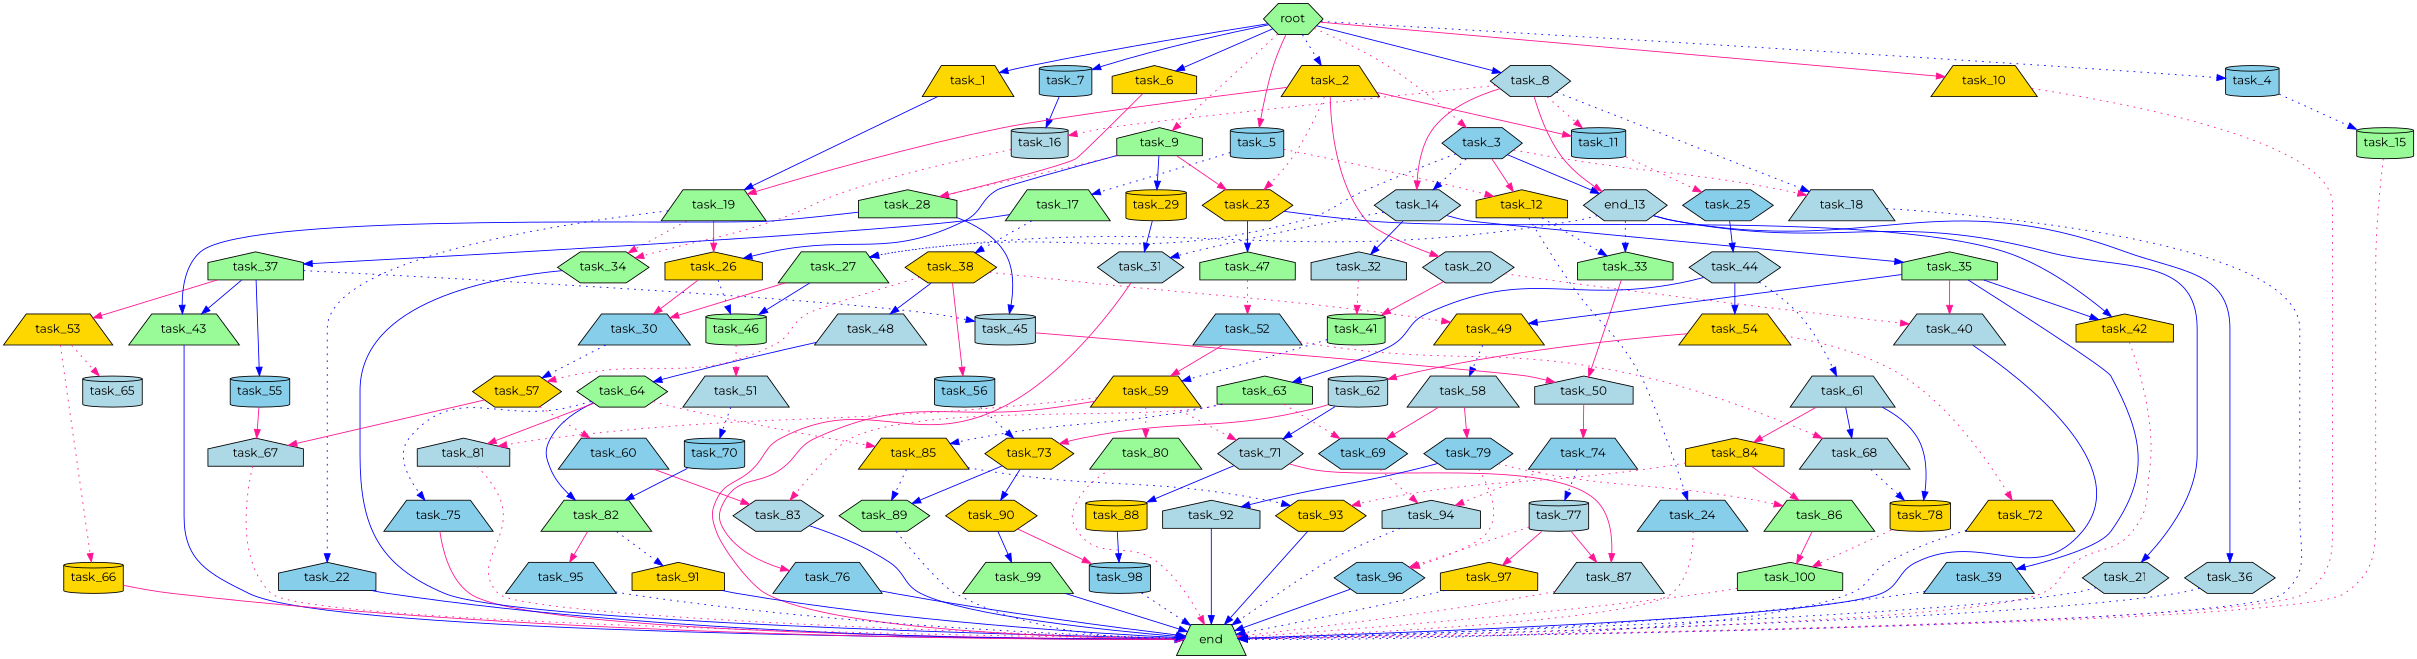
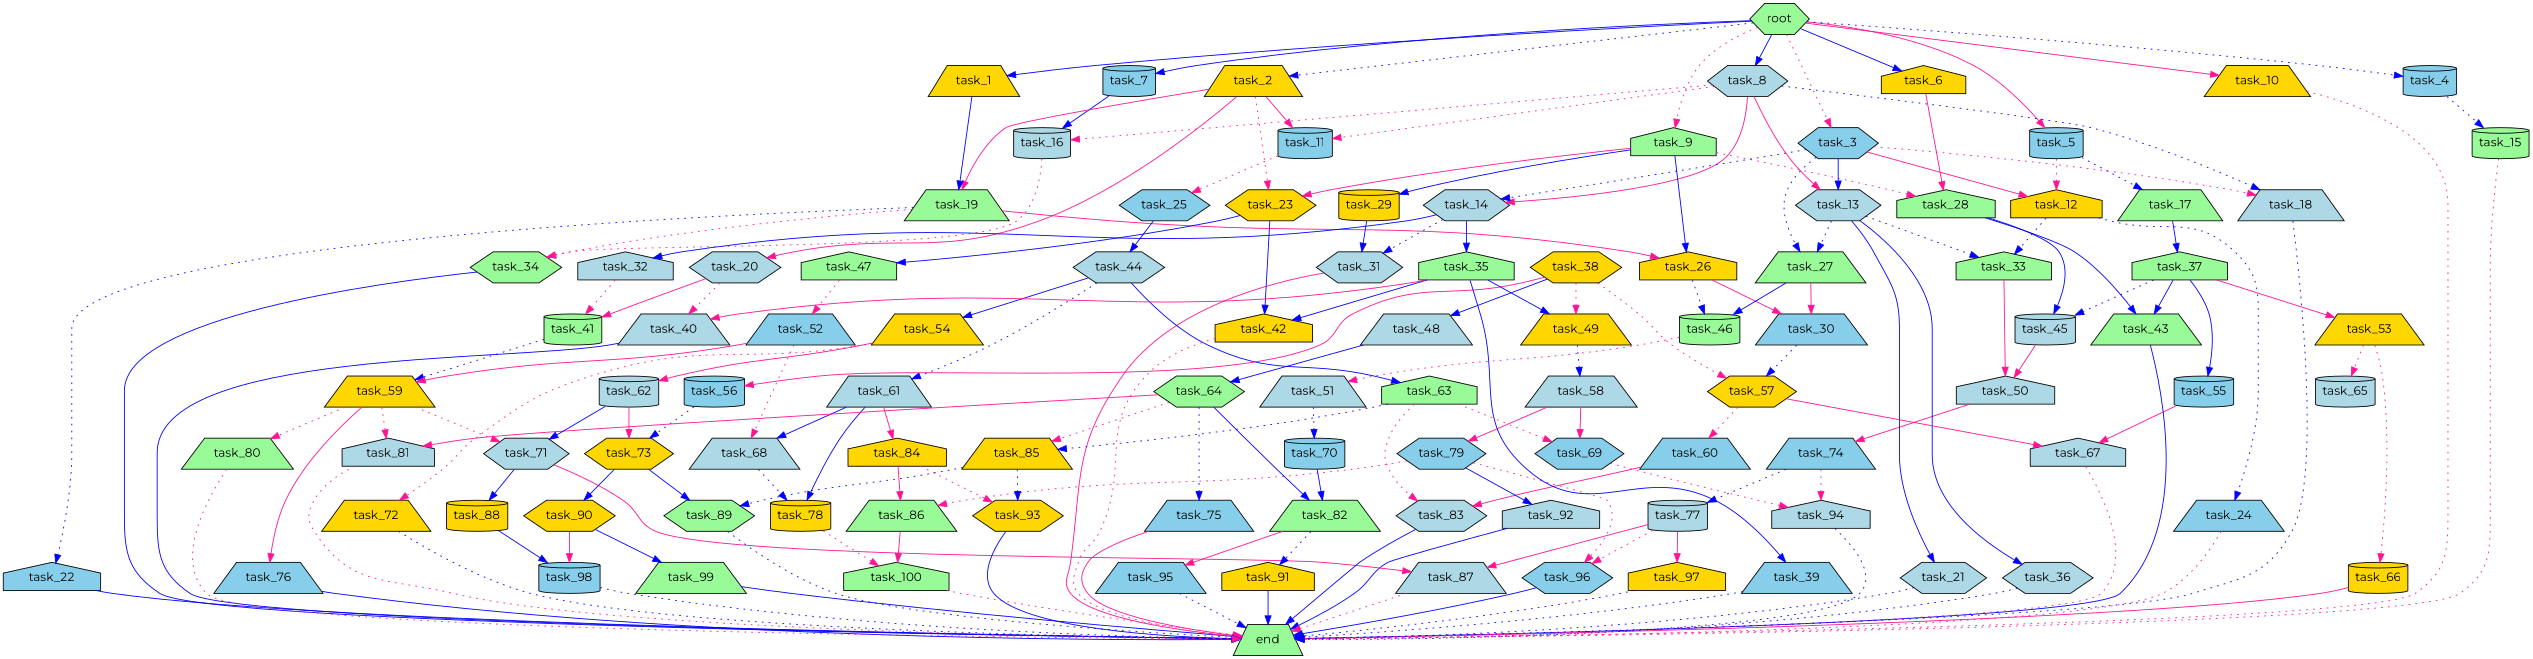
node "end_13": label "end_13" -> "task_13"
edge "task_17" -> "task_38": removed
